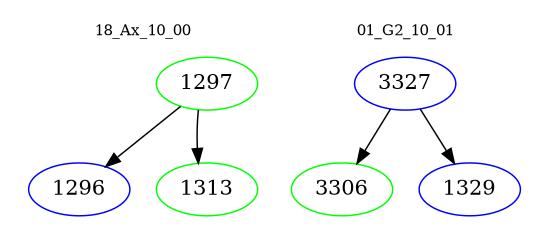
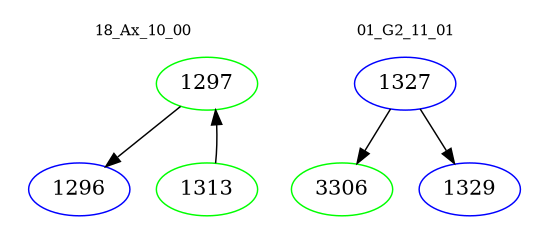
cluster "01_G2_10_01": label "01_G2_10_01" -> "01_G2_11_01"
node "3327": label "3327" -> "1327"
edge "1297" -> "1313": reversed
